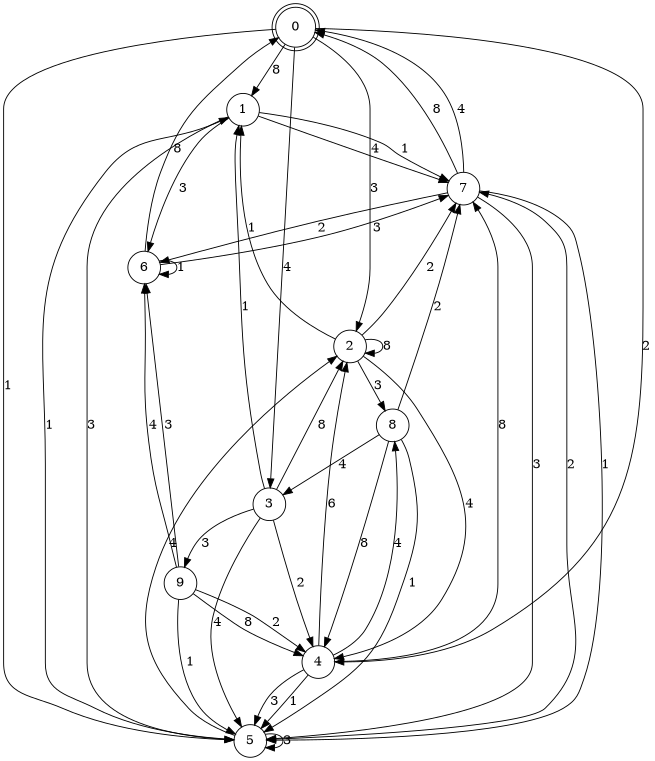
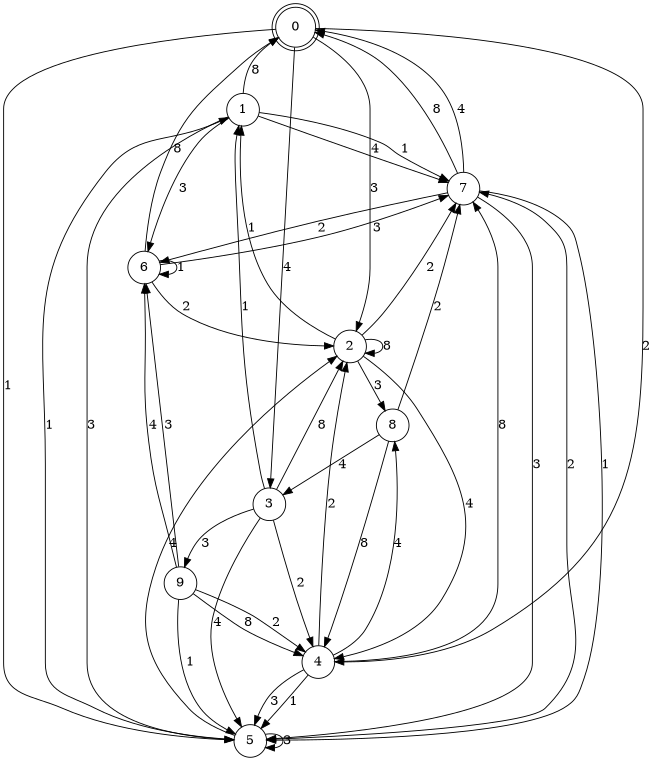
edge "0" -> "1": reversed
edge "6" -> "2": added, label "2"
edge "4" -> "2": label "6" -> "2"
edge "8" -> "5": removed, label "1"
